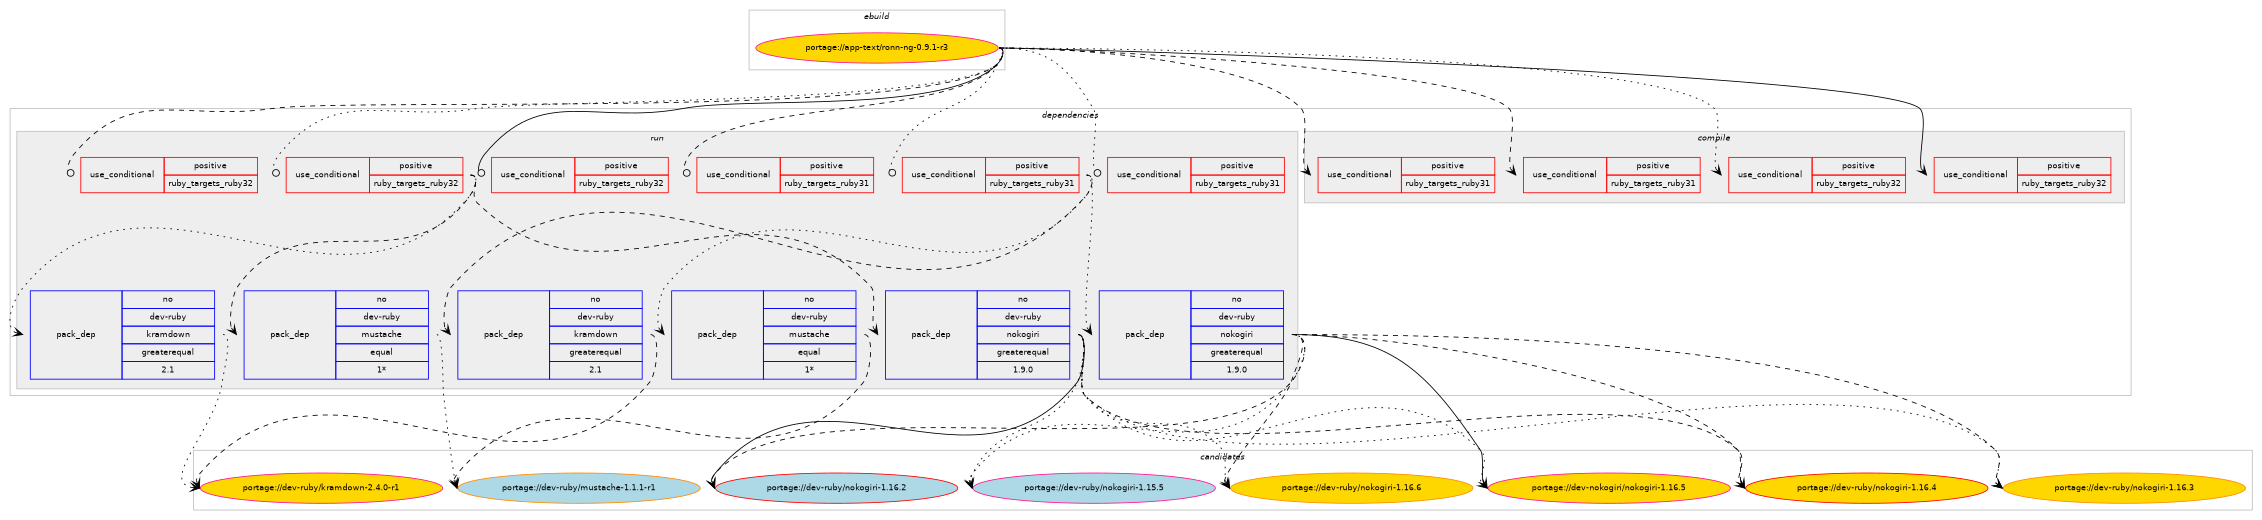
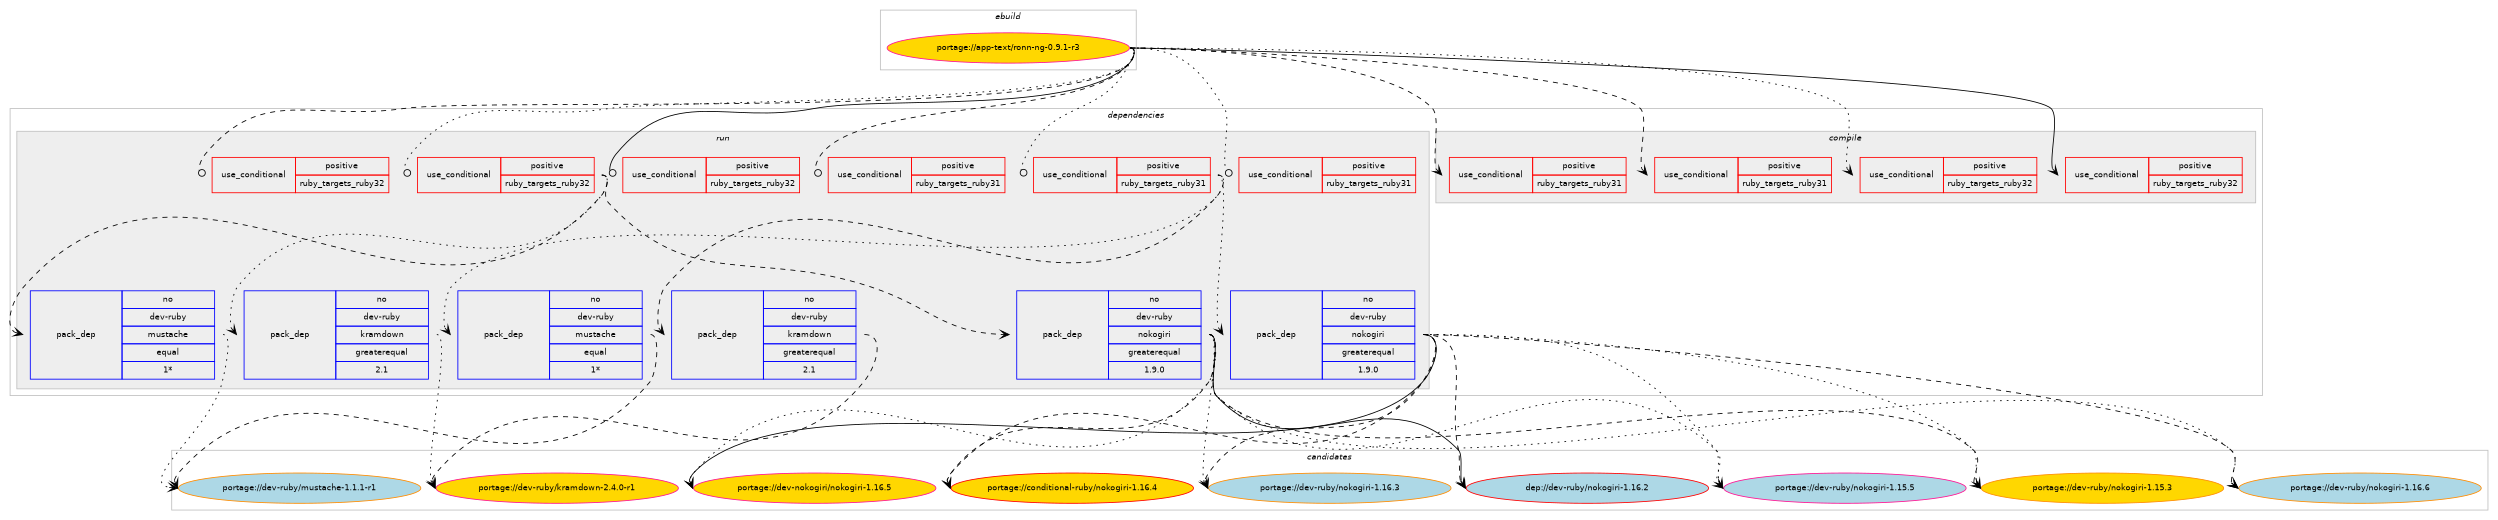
node "portage://dev-ruby/nokogiri-1.16.2": label "portage://dev-ruby/nokogiri-1.16.2" -> "dep://dev-ruby/nokogiri-1.16.2"
node "portage://dev-ruby/nokogiri-1.16.6": fillcolor gold -> lightblue
node "portage://dev-ruby/nokogiri-1.16.4": label "portage://dev-ruby/nokogiri-1.16.4" -> "portage://conditional-ruby/nokogiri-1.16.4"
node "portage://dev-ruby/nokogiri-1.15.3": added
node "portage://dev-ruby/nokogiri-1.16.3": fillcolor gold -> lightblue
